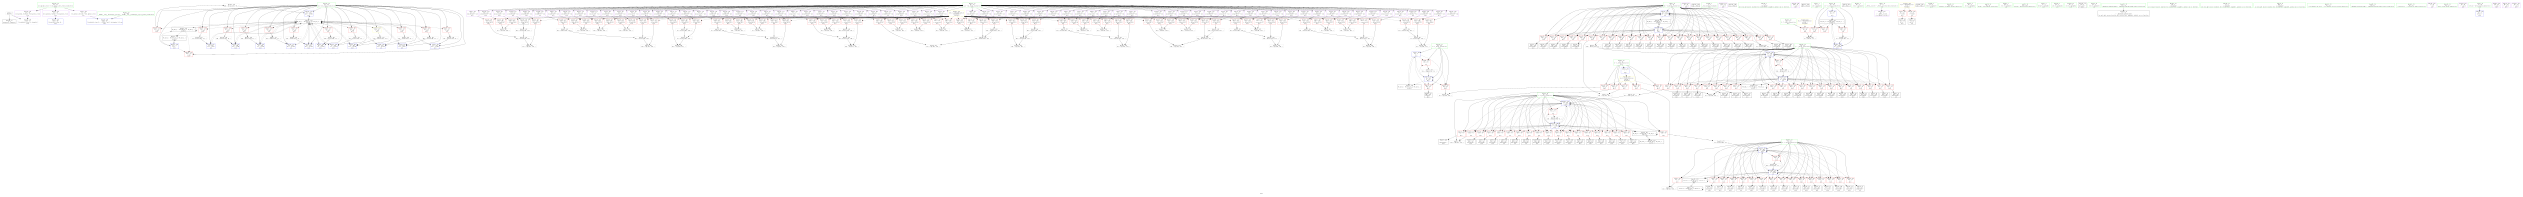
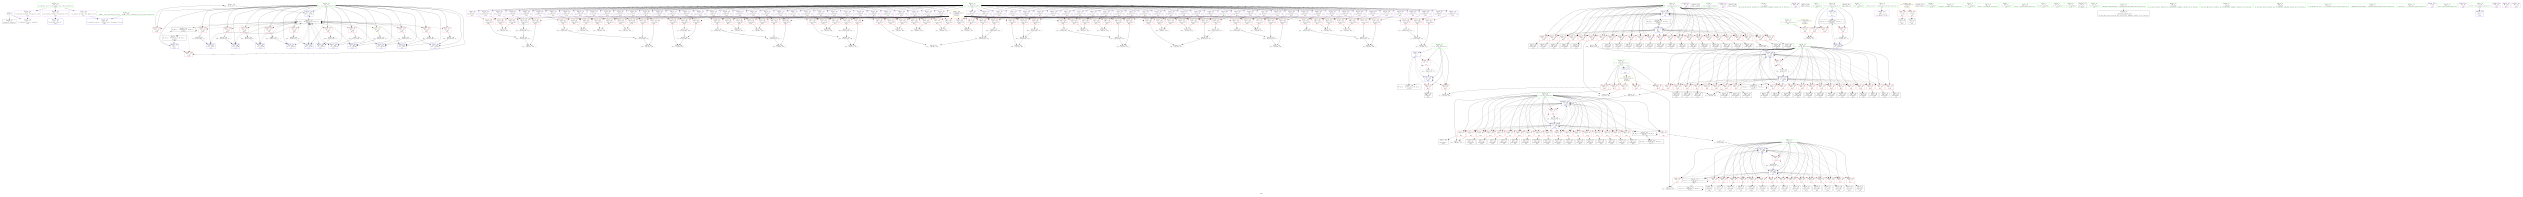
node "NodeID: 126": added
